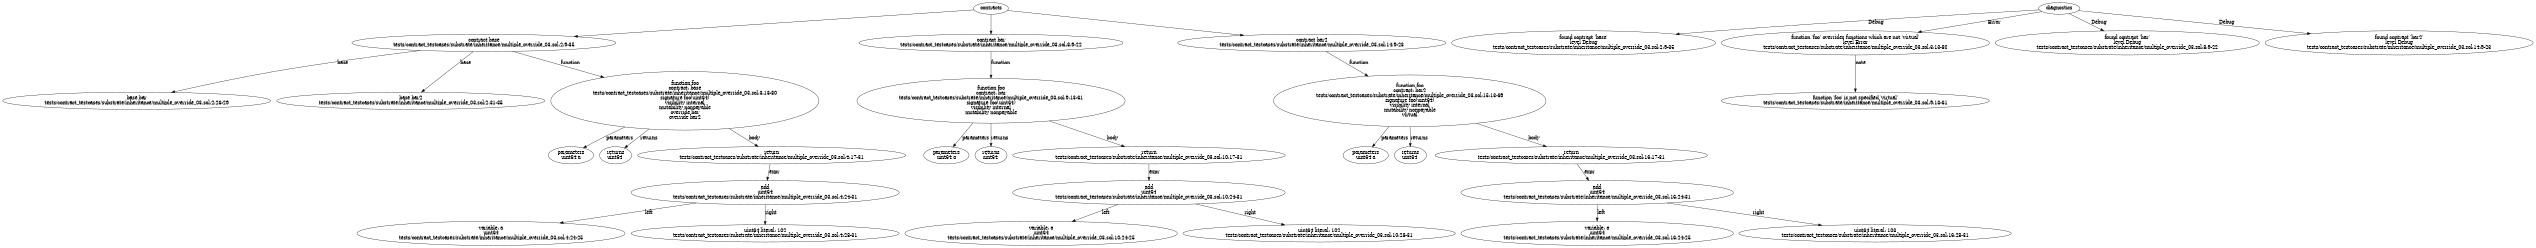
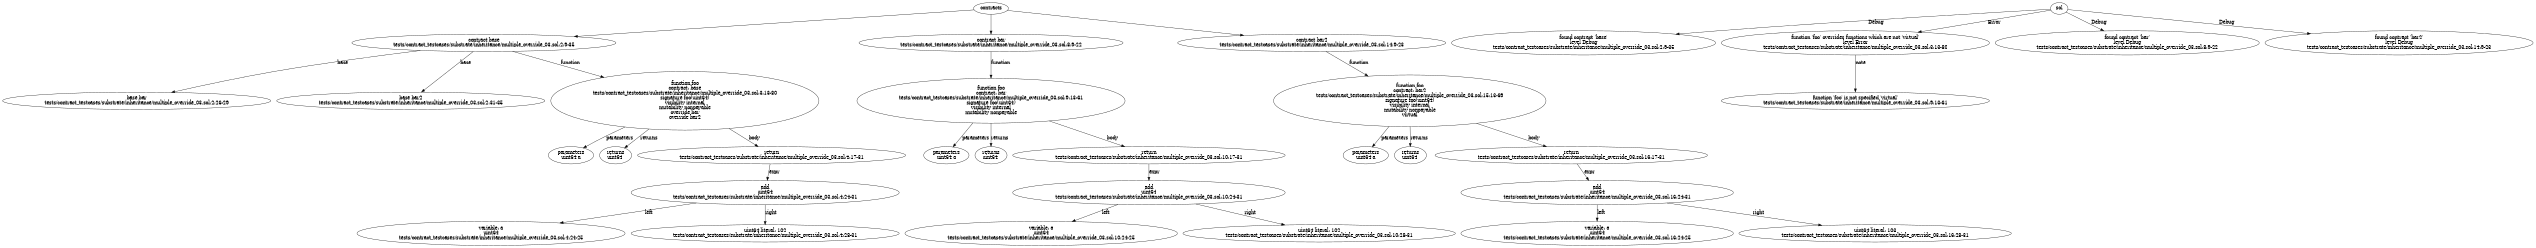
node "diagnostics": label "diagnostics" -> "sol"
